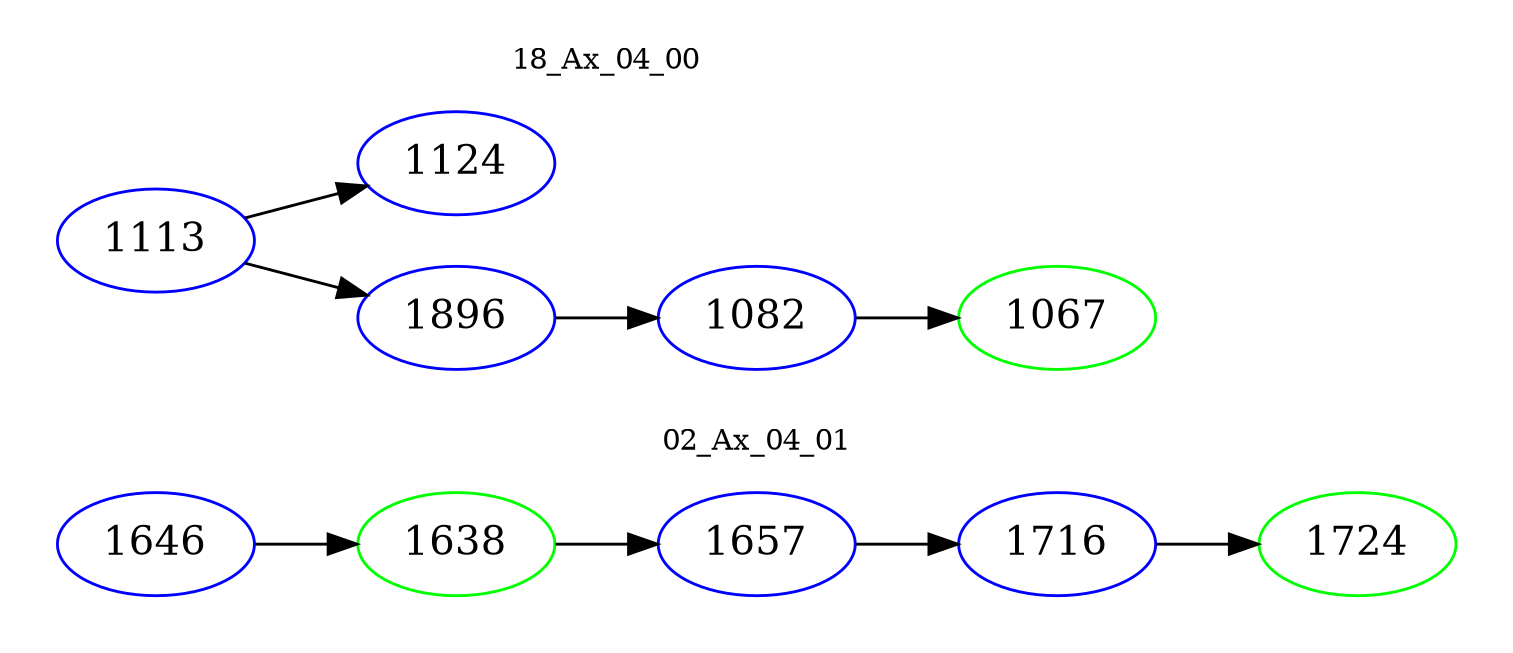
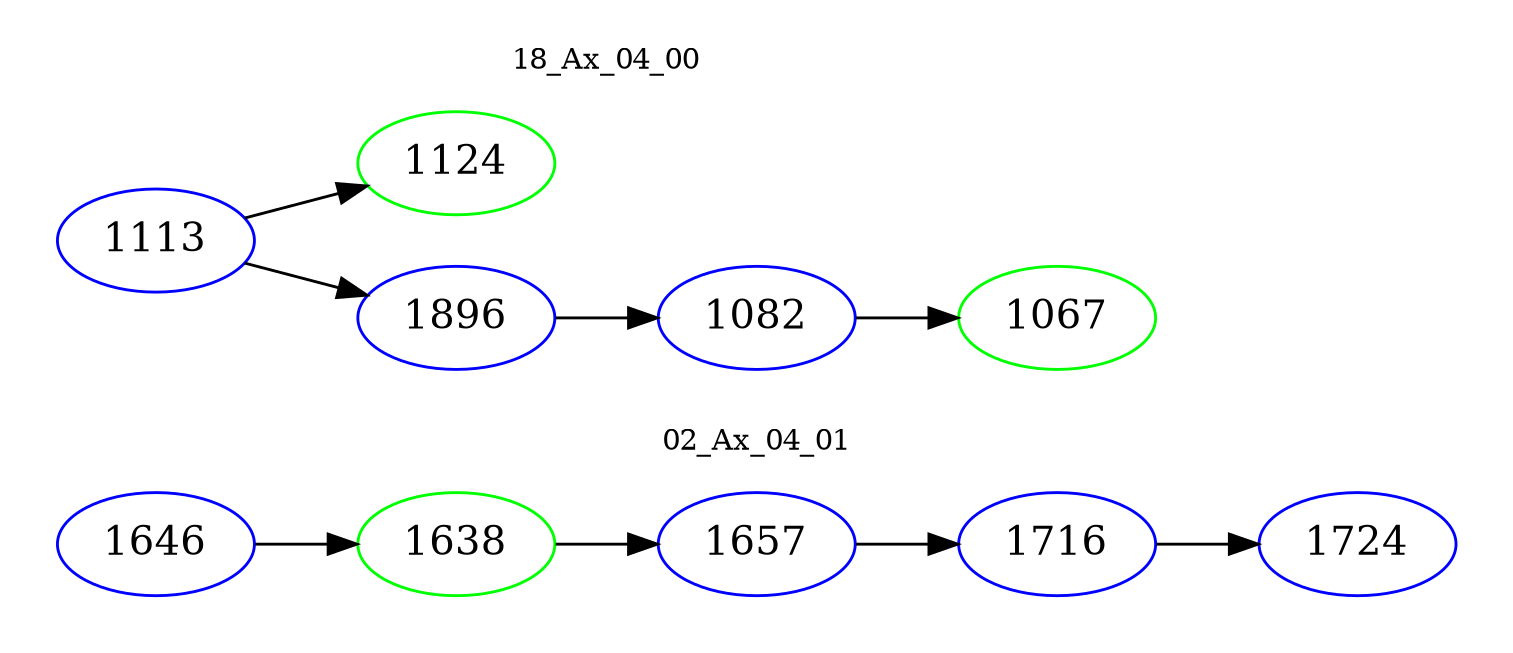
node "1124": color blue -> green
node "1724": color green -> blue
